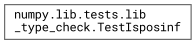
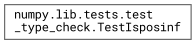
node "numpy.lib.tests.lib _type_check.TestIsposinf": label "numpy.lib.tests.lib _type_check.TestIsposinf" -> "numpy.lib.tests.test _type_check.TestIsposinf"
